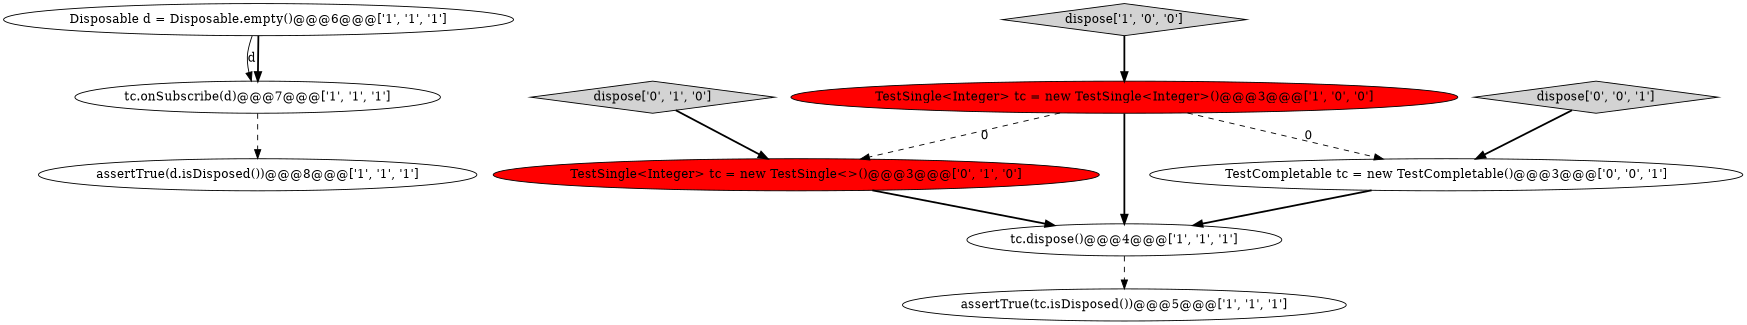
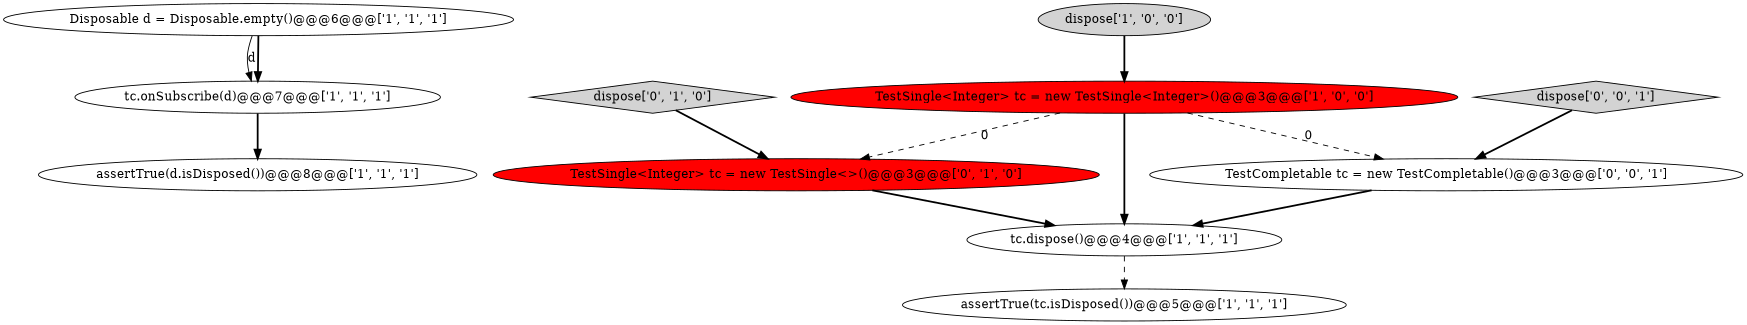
node "dispose['1', '0', '0']": shape diamond -> ellipse
edge "tc.onSubscribe(d)@@@7@@@['1', '1', '1']" -> "assertTrue(d.isDisposed())@@@8@@@['1', '1', '1']": style dashed -> bold
